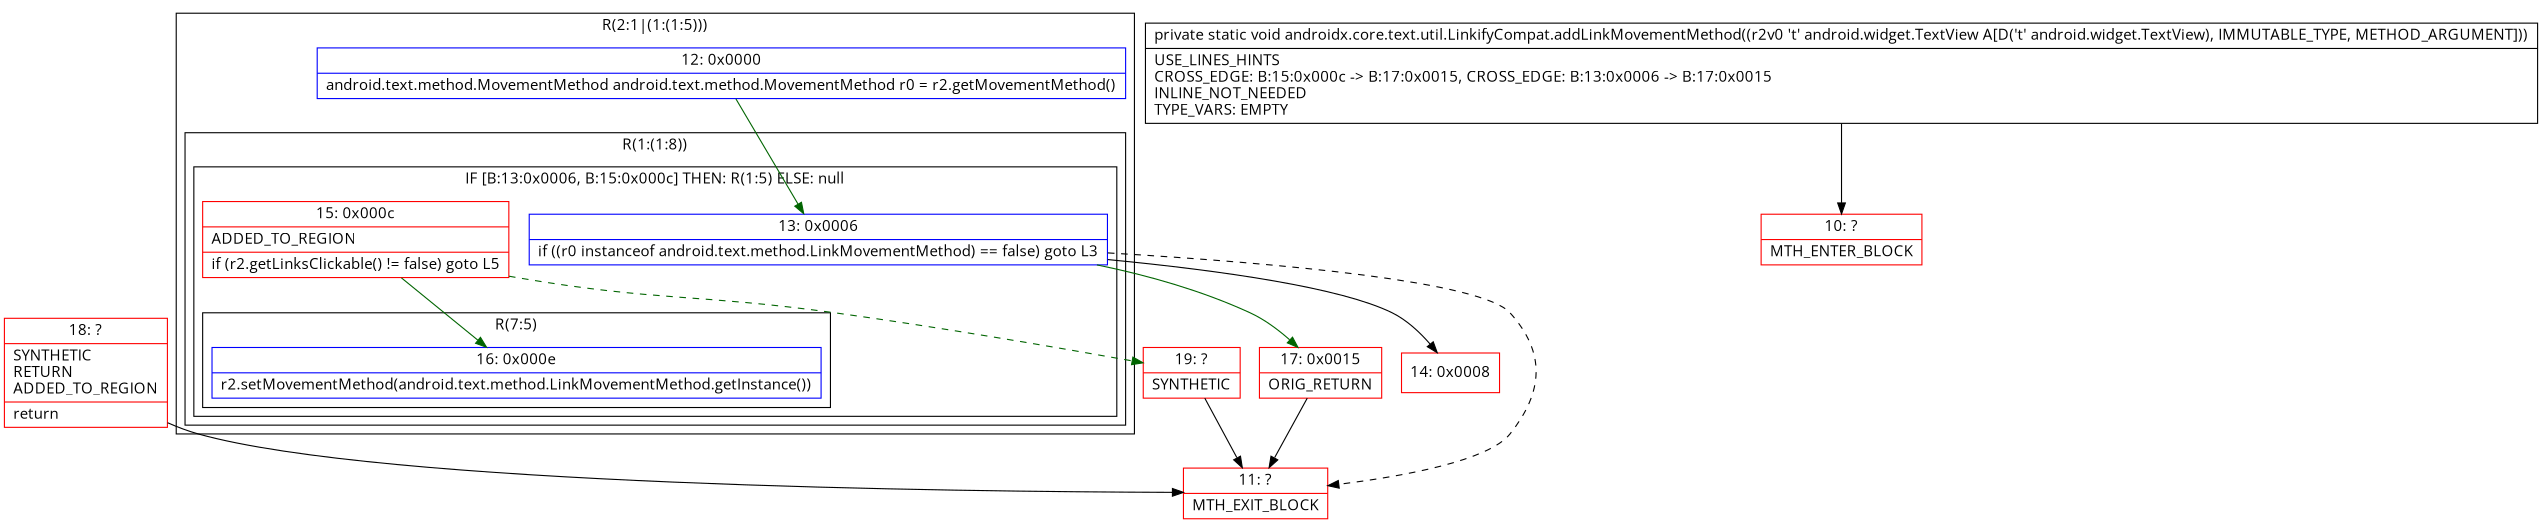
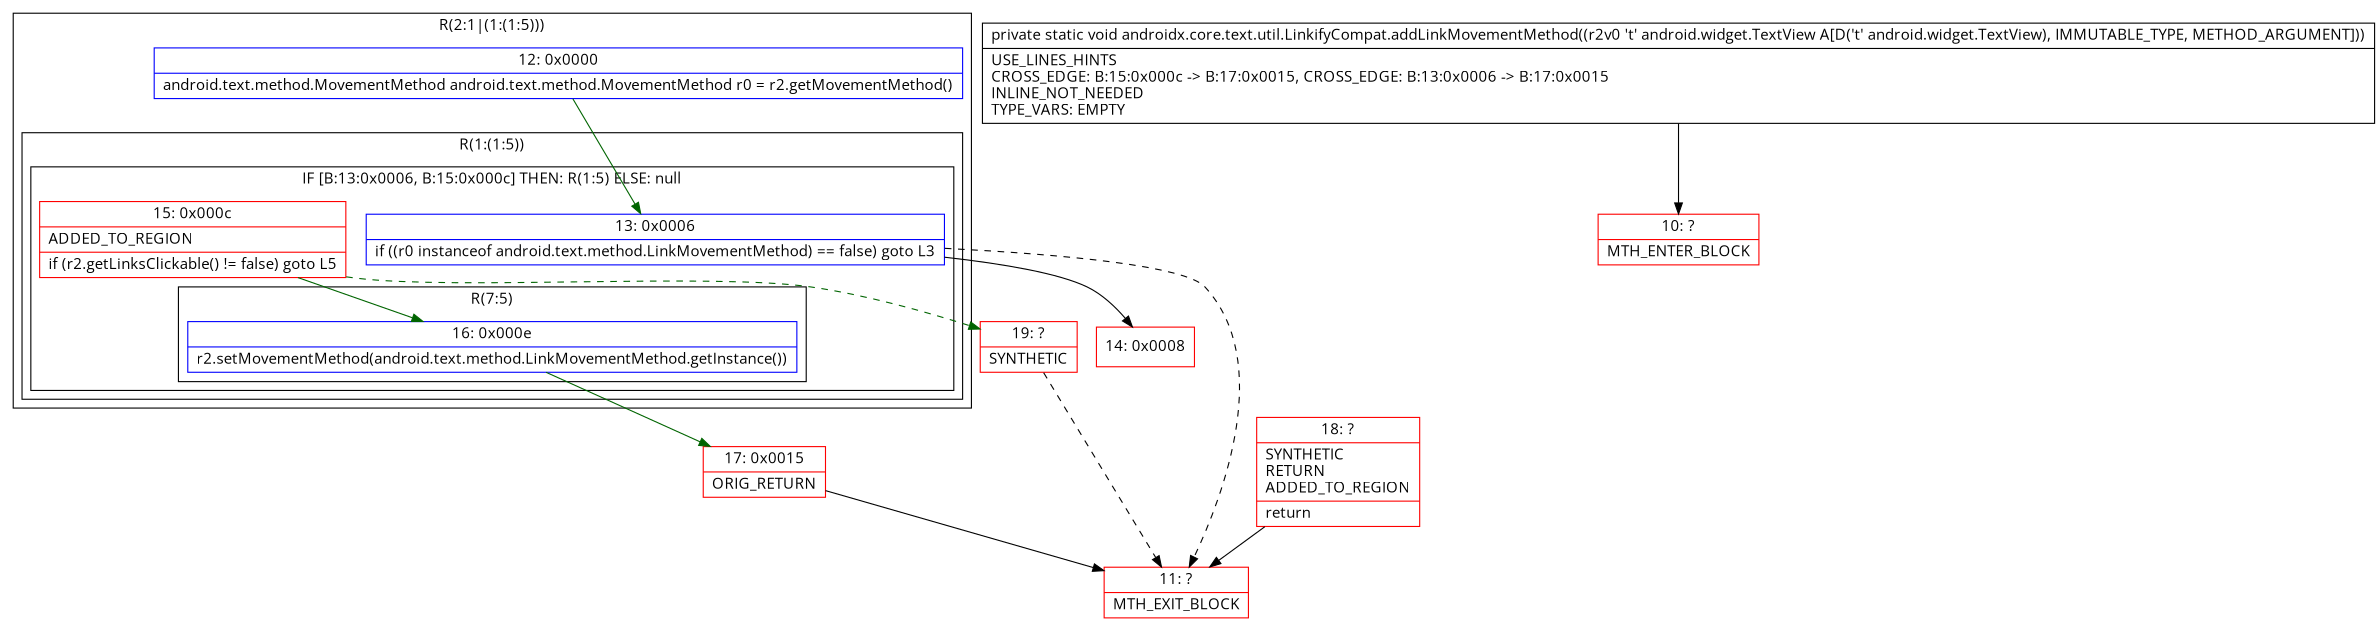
cluster "R(1:(1:8))": label "R(1:(1:8))" -> "R(1:(1:5))"
edge "13: 0x0006" -> "17: 0x0015": now "16: 0x000e" -> "17: 0x0015"
edge "19: ?" -> "11: ?": style solid -> dashed
